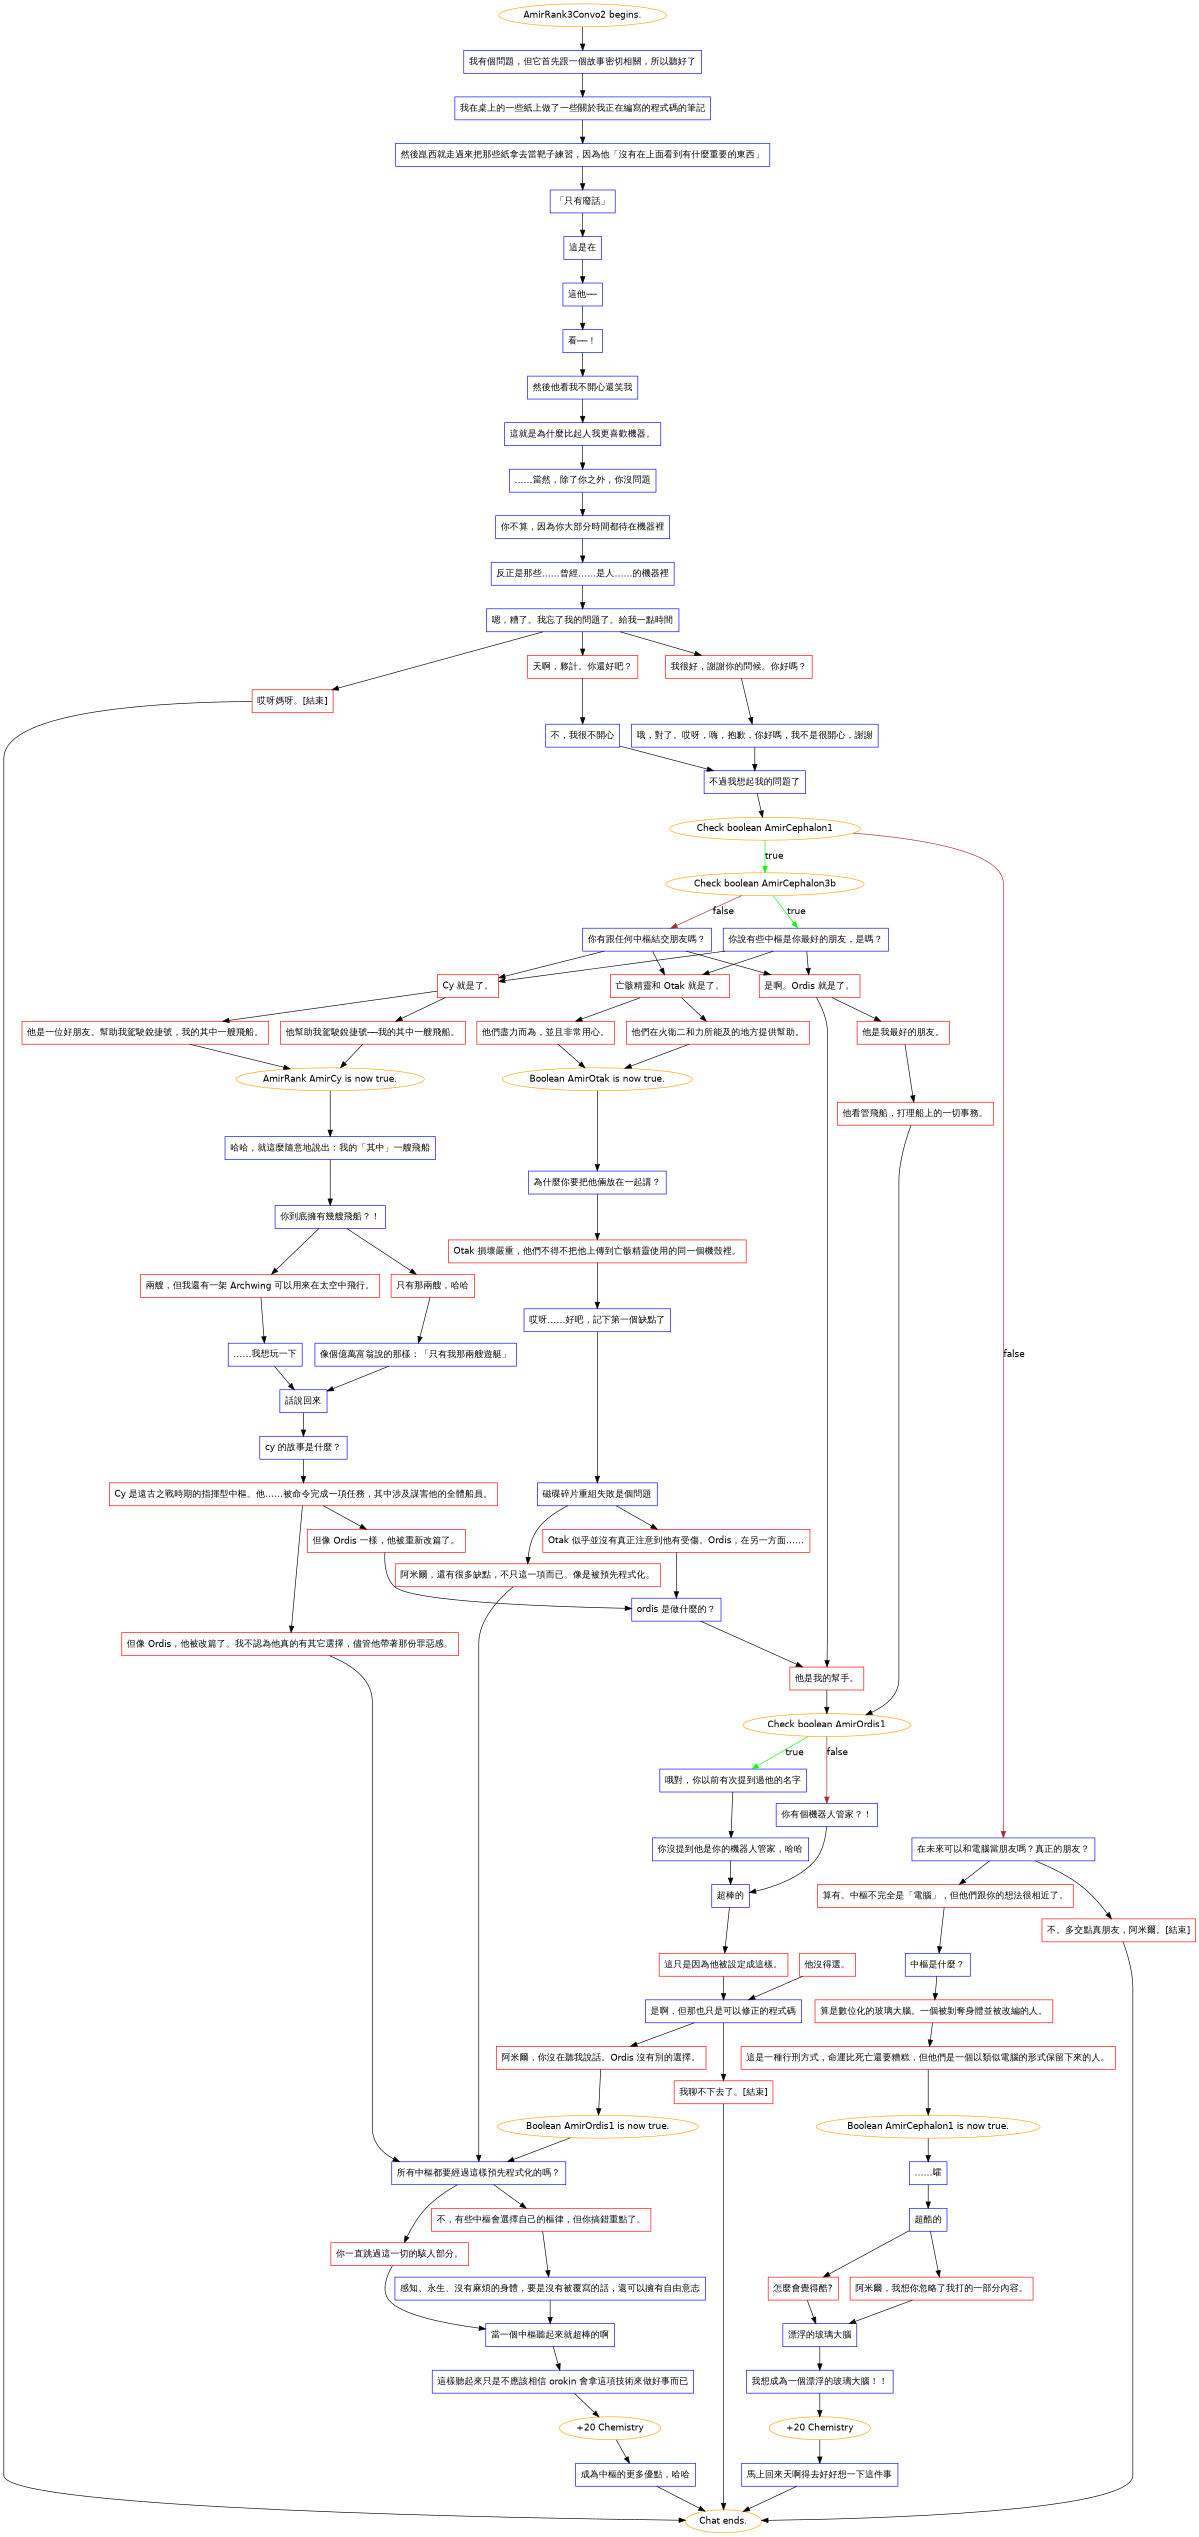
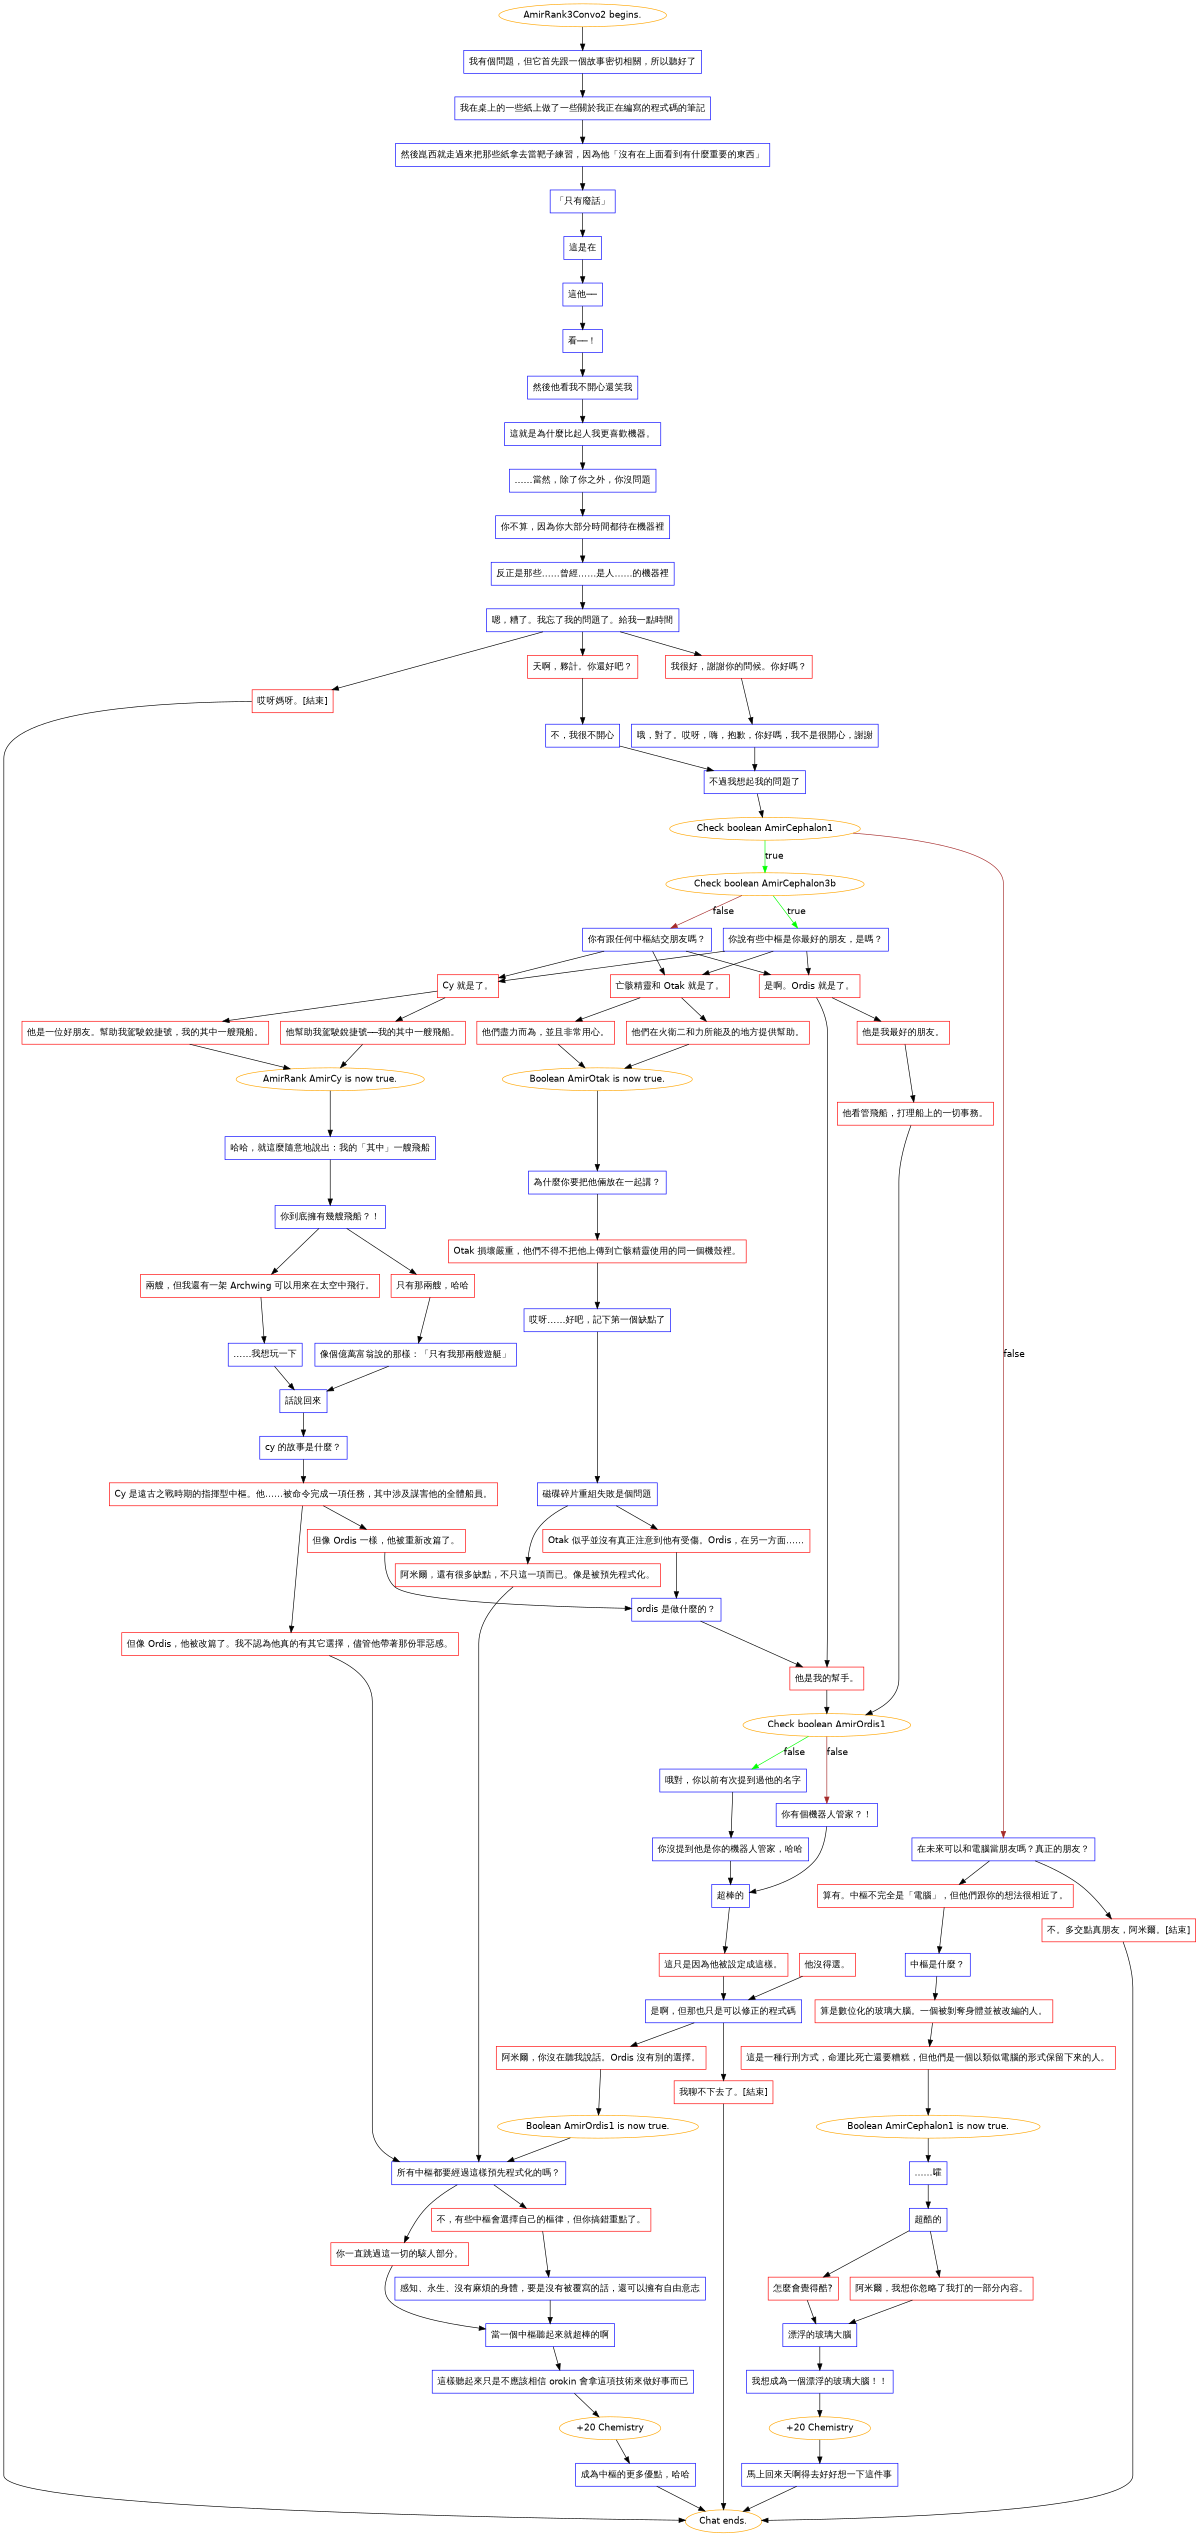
edge "Check boolean AmirOrdis1" -> "哦對，你以前有次提到過他的名字": label "true" -> "false"
